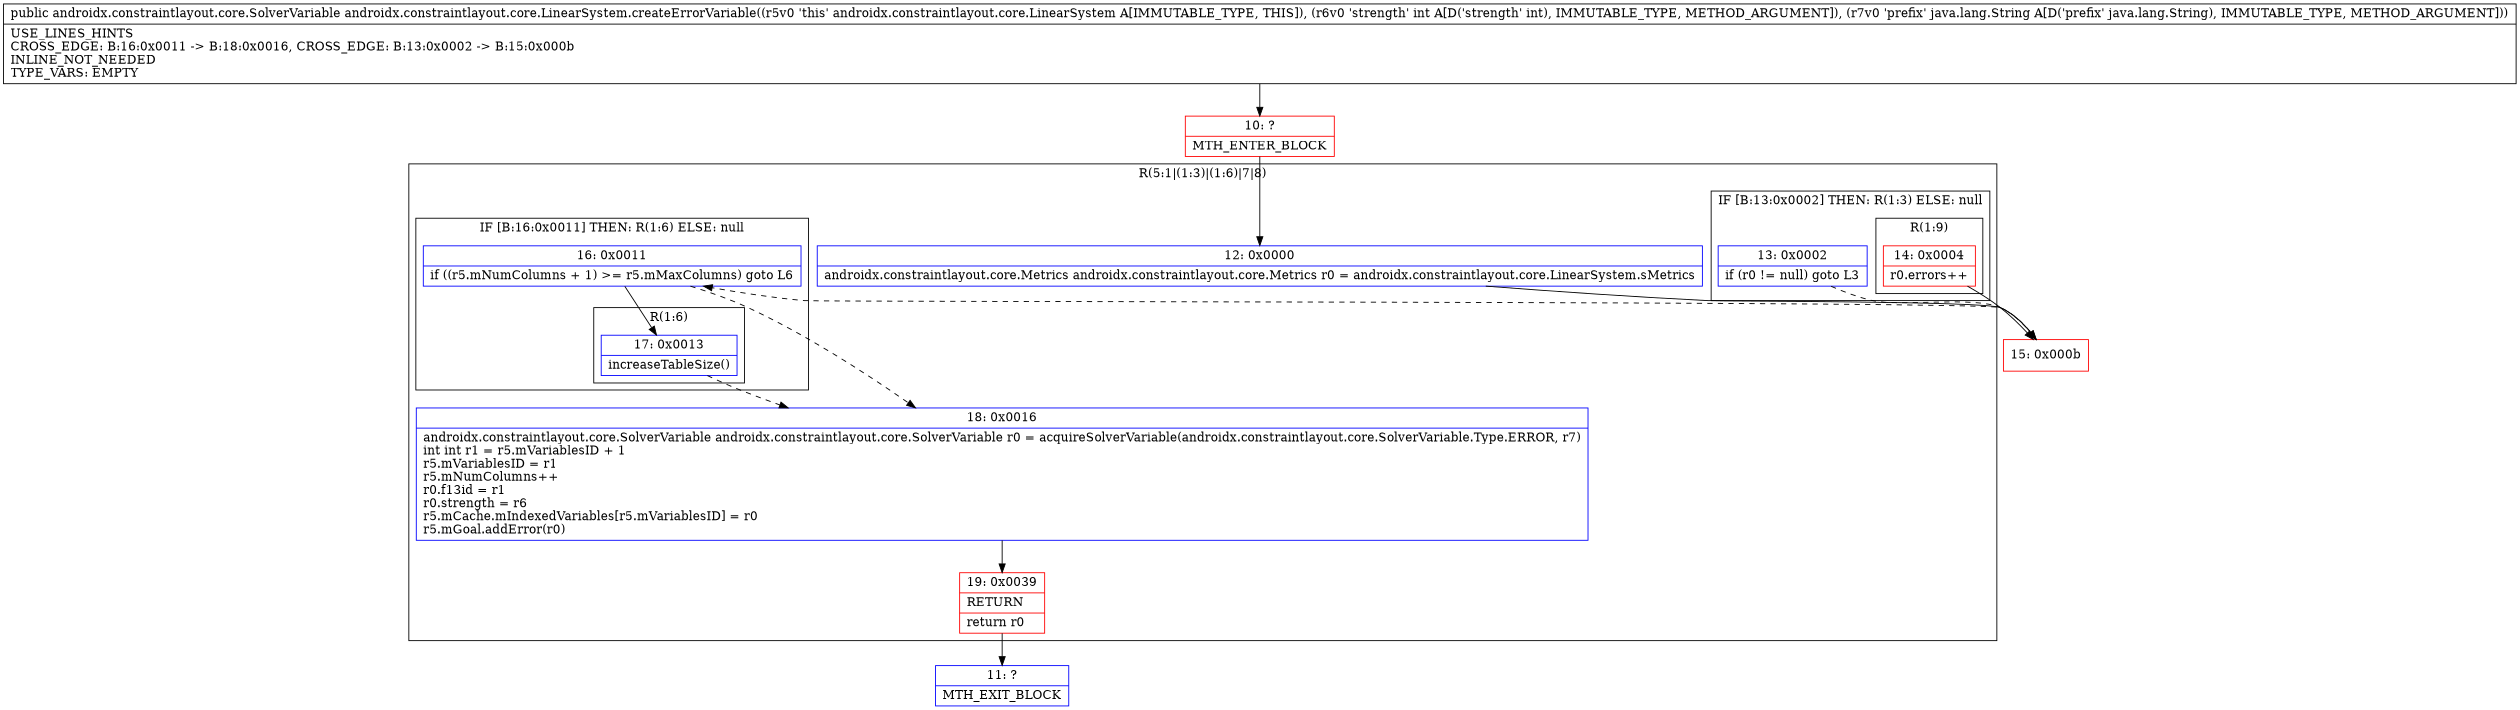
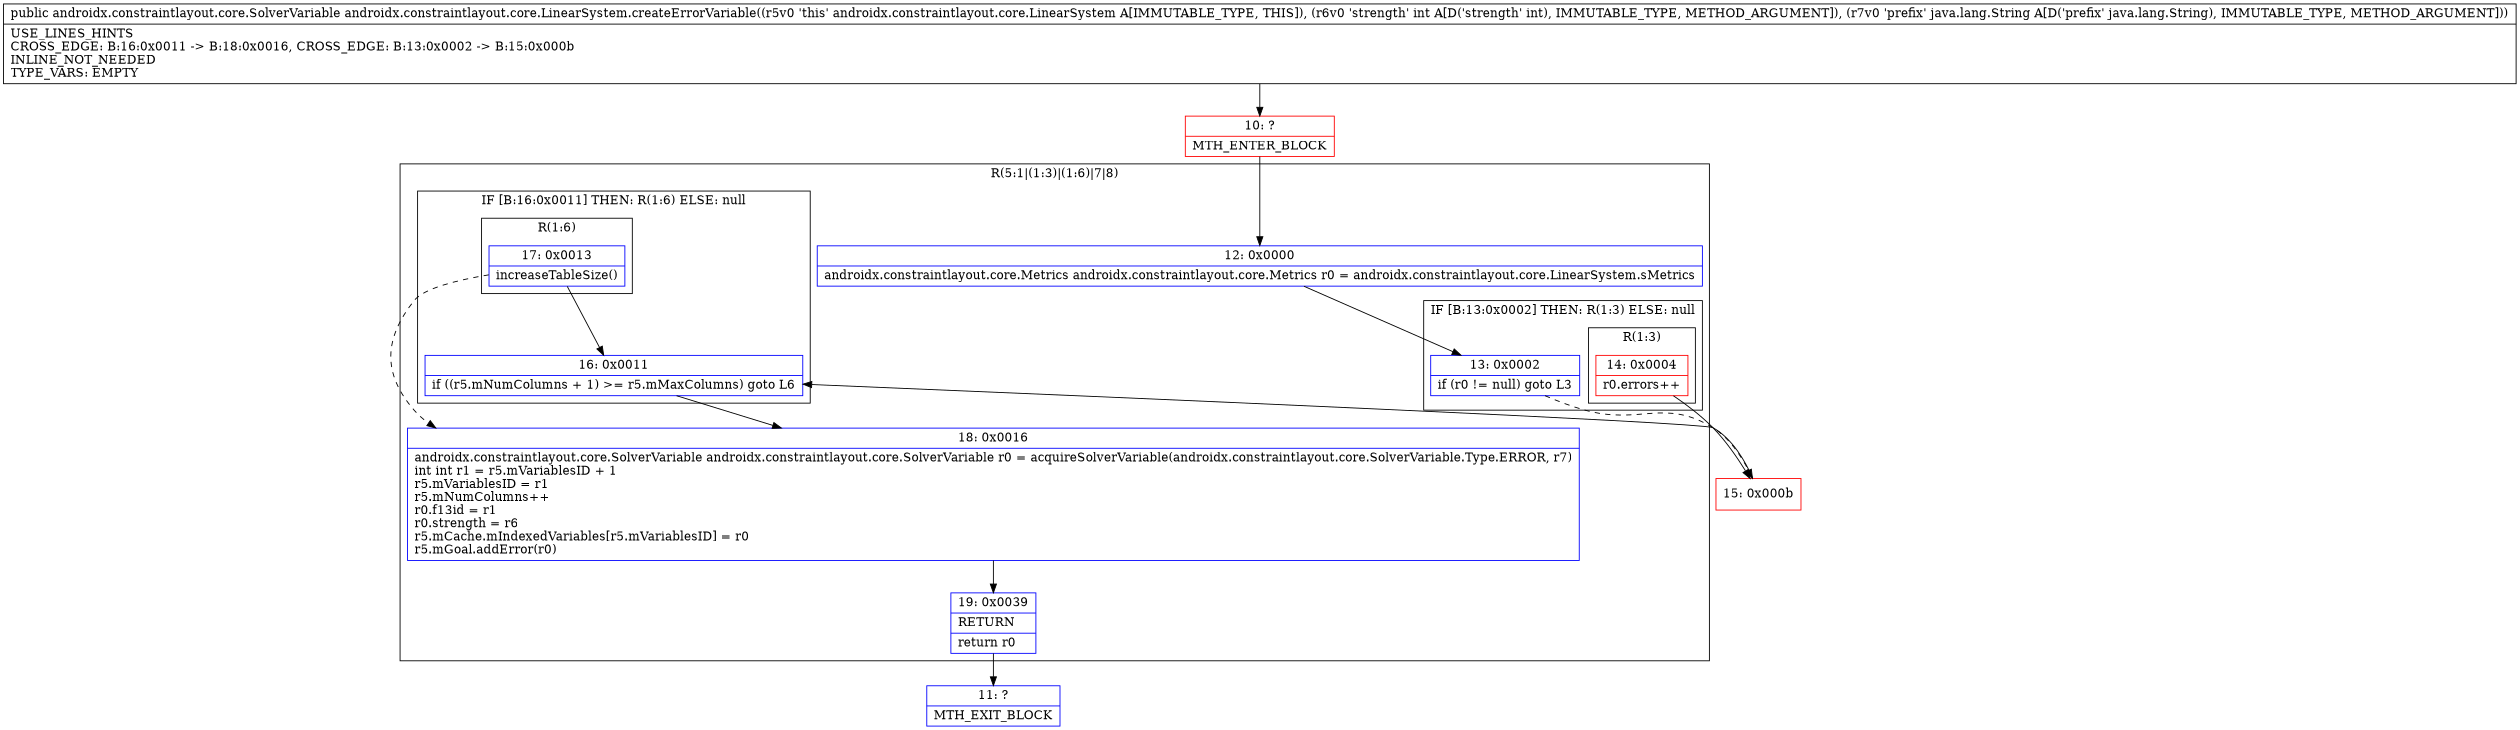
cluster "R(1:9)": label "R(1:9)" -> "R(1:3)"
edge "12: 0x0000" -> "15: 0x000b": now "12: 0x0000" -> "13: 0x0002"
edge "16: 0x0011" -> "17: 0x0013": reversed
edge "15: 0x000b" -> "16: 0x0011": style dashed -> solid
edge "16: 0x0011" -> "18: 0x0016": style dashed -> solid
node "19: 0x0039": color red -> blue
